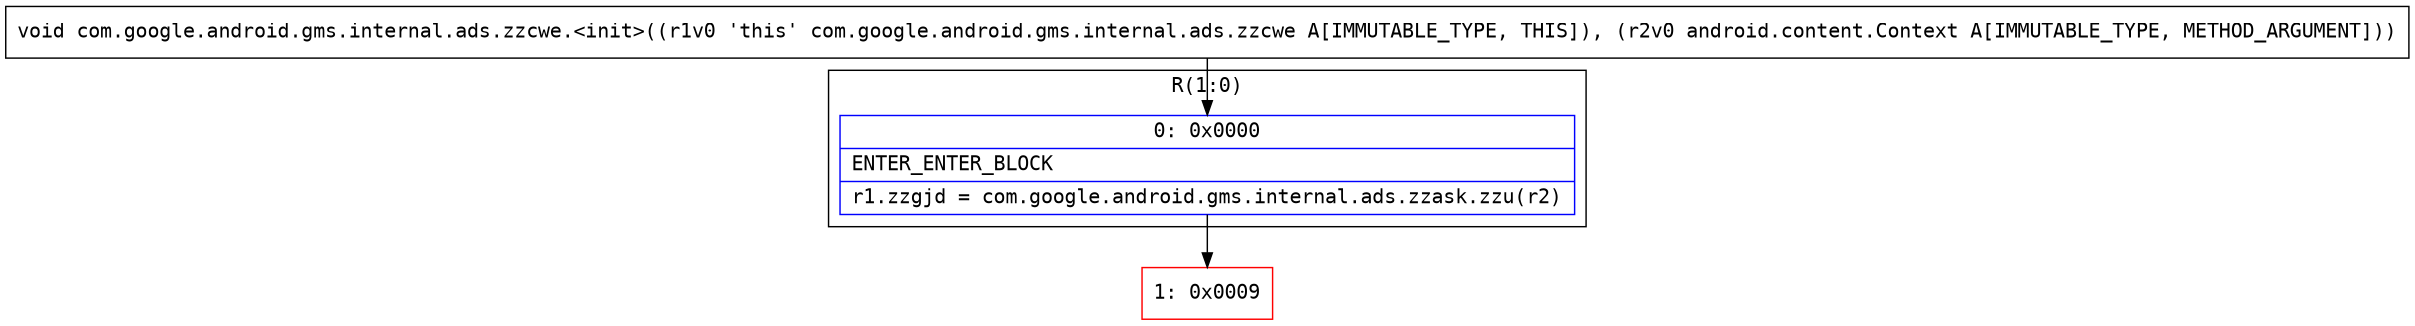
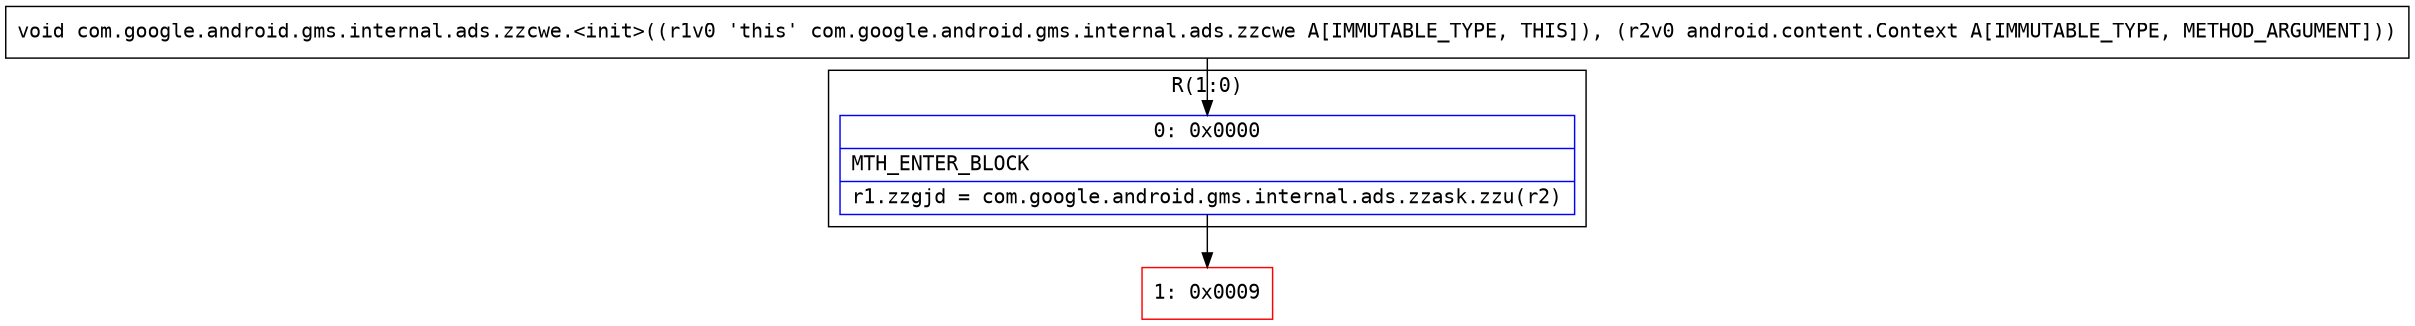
node "0: 0x0000": text "ENTER_ENTER_BLOCK" -> "MTH_ENTER_BLOCK"
